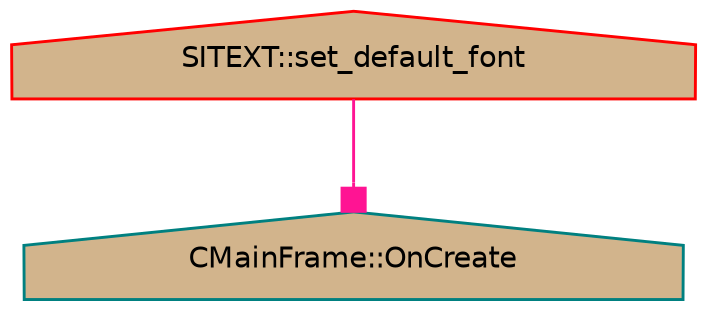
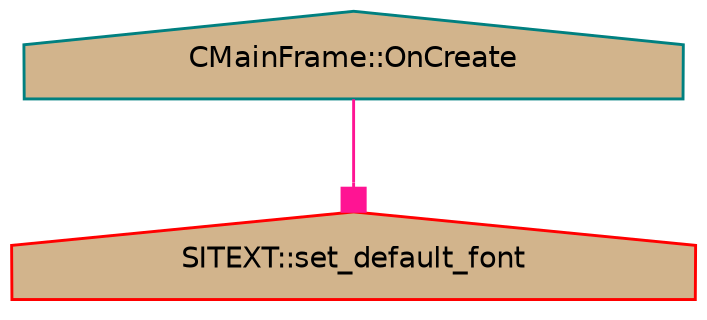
edge "SITEXT::set_default_font" -> "CMainFrame::OnCreate": reversed
